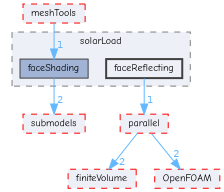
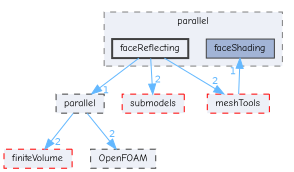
cluster "solarLoad": label "solarLoad" -> "parallel"
edge "faceReflecting" -> "meshTools": added
edge "faceShading" -> "submodels": now "faceReflecting" -> "submodels"
node "parallel": color red -> grey25
node "OpenFOAM": color red -> grey25
